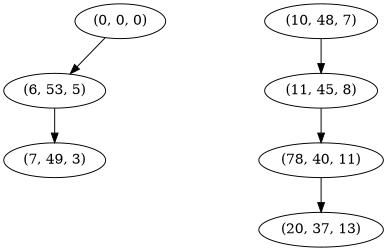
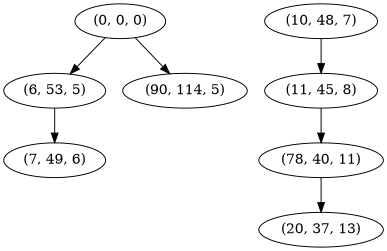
node "(90, 114, 5)": added
node "(7, 49, 3)": label "(7, 49, 3)" -> "(7, 49, 6)"
